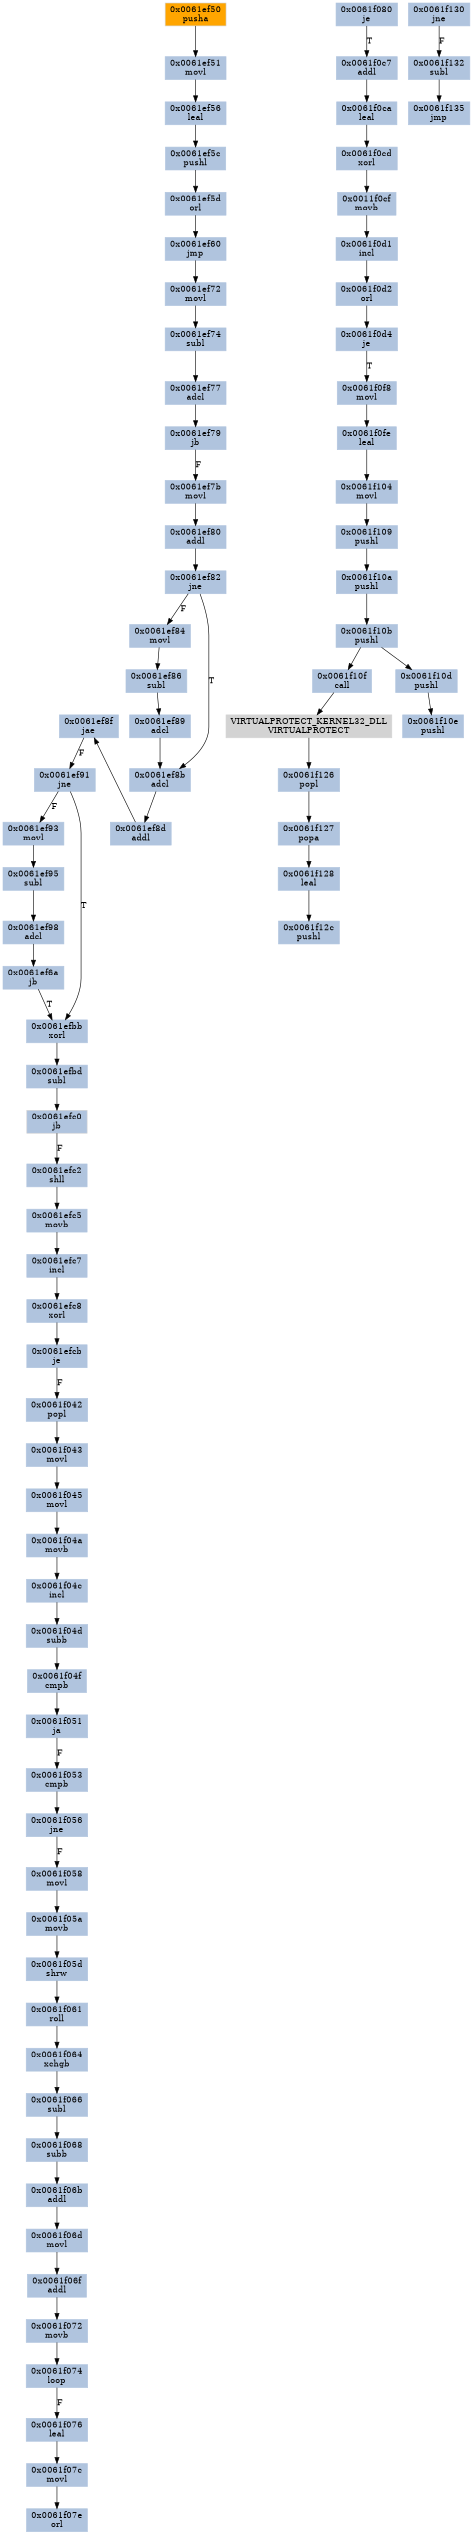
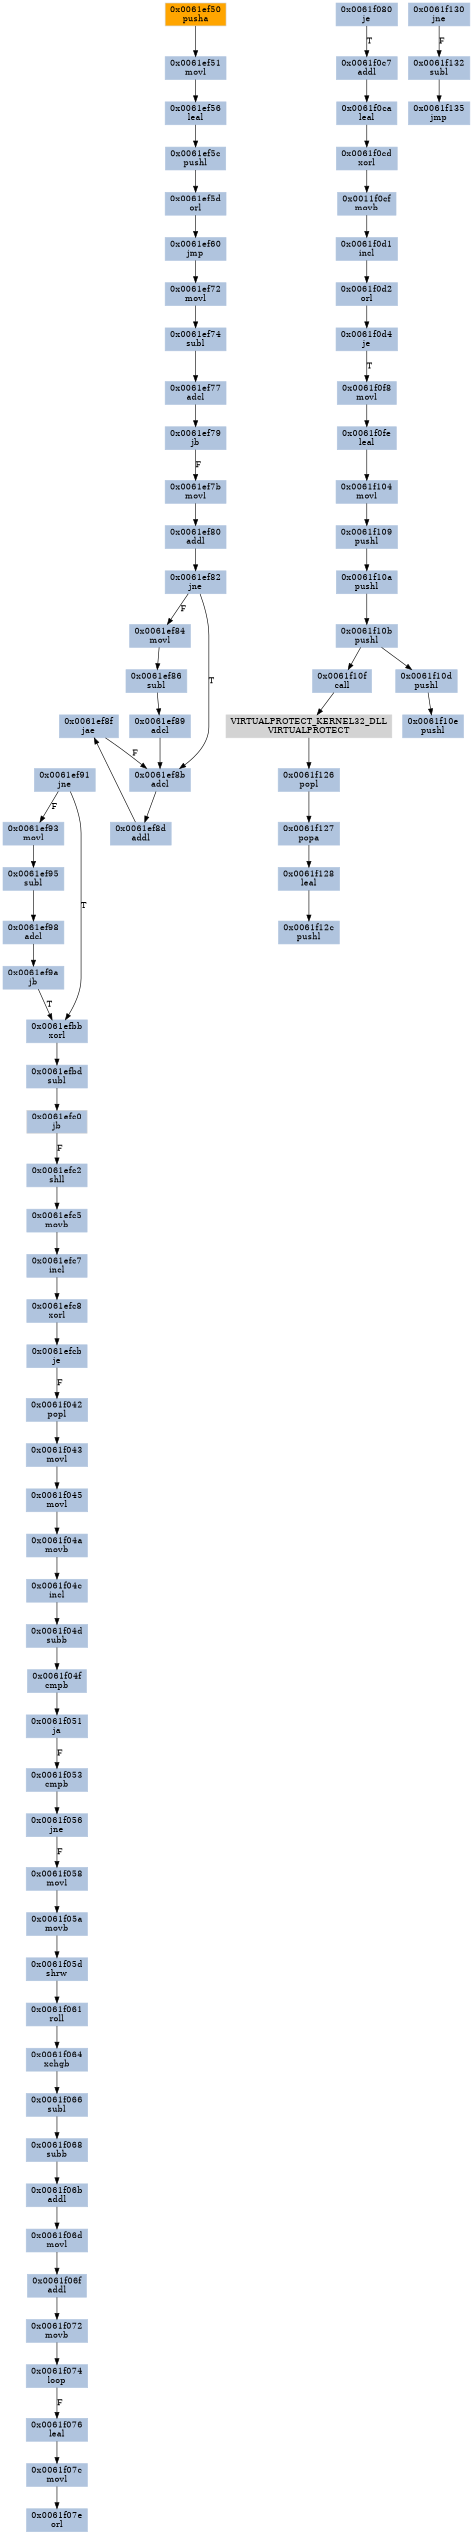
edge "0x0061ef8f jae" -> "0x0061ef91 jne": now "0x0061ef8f jae" -> "0x0061ef8b adcl"
node "0x0061ef6a jb": label "0x0061ef6a jb" -> "0x0061ef9a jb"
